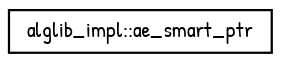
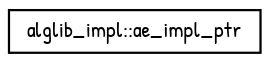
node "alglib_impl::ae_smart_ptr": label "alglib_impl::ae_smart_ptr" -> "alglib_impl::ae_impl_ptr"
